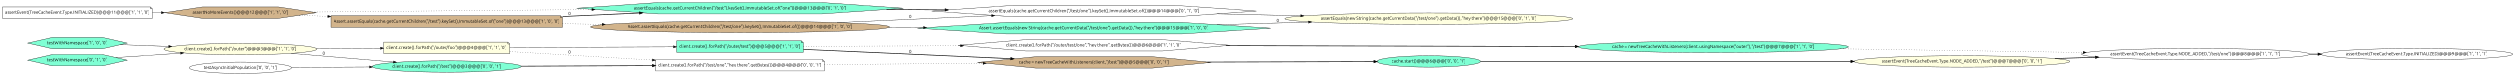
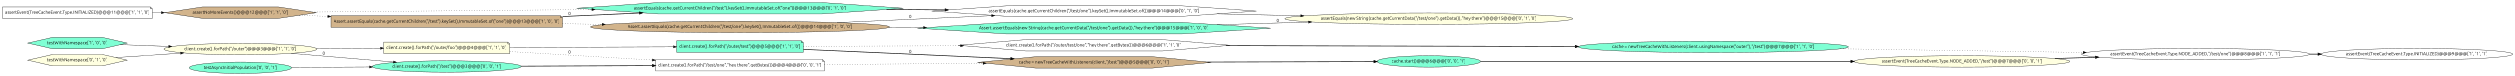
node "testWithNamespace['0', '1', '0']": fillcolor aquamarine -> lightyellow
node "testAsyncInitialPopulation['0', '0', '1']": fillcolor white -> aquamarine
